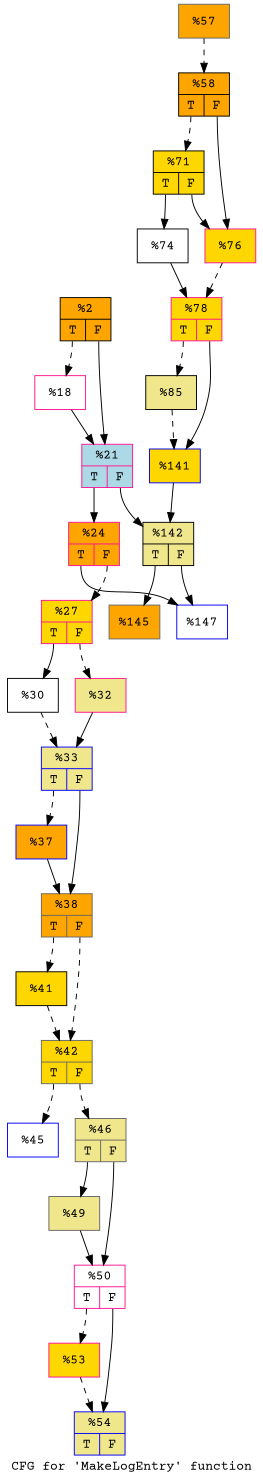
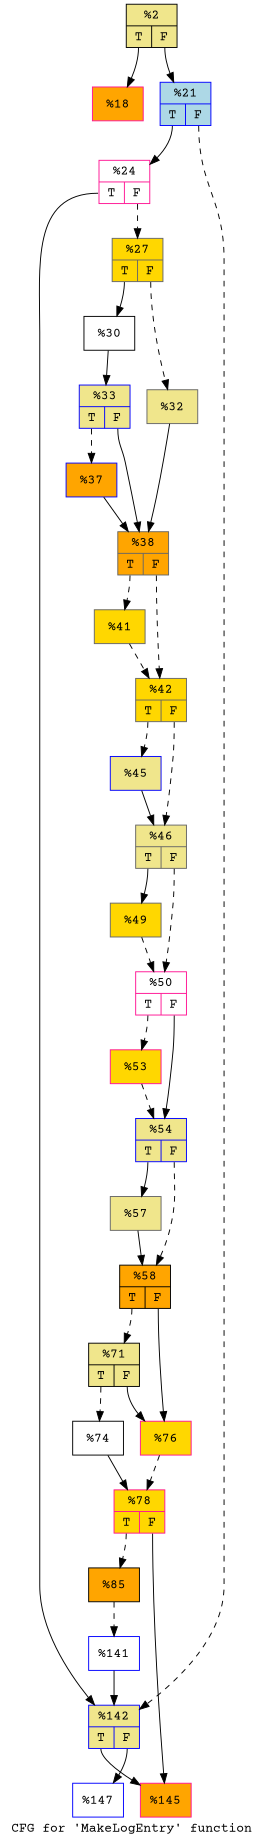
node "%57": fillcolor orange -> khaki
edge "%57" -> "%58": style dashed -> solid
node "%71": fillcolor gold -> khaki
edge "%71" -> "%74": style solid -> dashed
node "%2": fillcolor orange -> khaki
edge "%2" -> "%18": style dashed -> solid
node "%18": fillcolor white -> orange
node "%85": fillcolor khaki -> orange
edge "%78" -> "%141": now "%78" -> "%145"
edge "%18" -> "%21": removed
node "%21": color deeppink -> blue
node "%141": fillcolor gold -> white
edge "%21" -> "%142": style solid -> dashed
node "%24": fillcolor orange -> white
node "%142": color black -> blue
edge "%24" -> "%147": now "%24" -> "%142"
node "%27": color deeppink -> gray40
node "%145": color gray40 -> deeppink
node "%32": color deeppink -> gray40
edge "%30" -> "%33": style dashed -> solid
edge "%32" -> "%33": now "%32" -> "%38"
edge "%45" -> "%46": added
node "%41": color black -> gray40
node "%45": fillcolor white -> khaki
edge "%54" -> "%57": added
edge "%46" -> "%50": style solid -> dashed
edge "%54" -> "%58": added
node "%49": fillcolor khaki -> gold
edge "%49" -> "%50": style solid -> dashed
